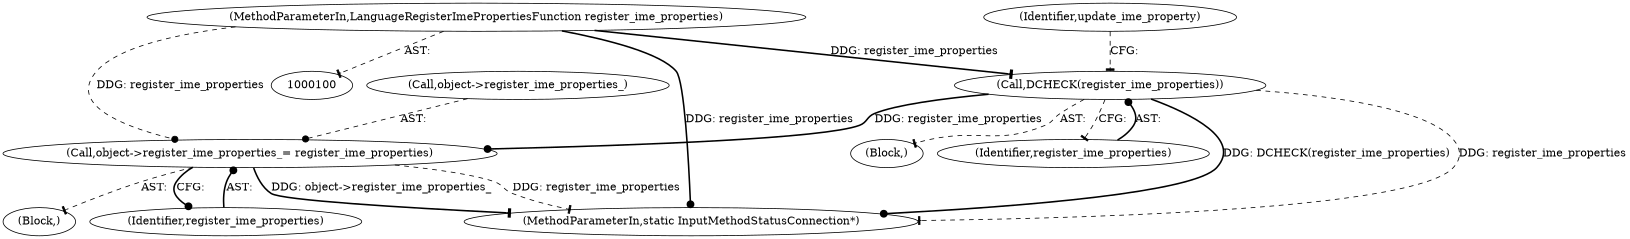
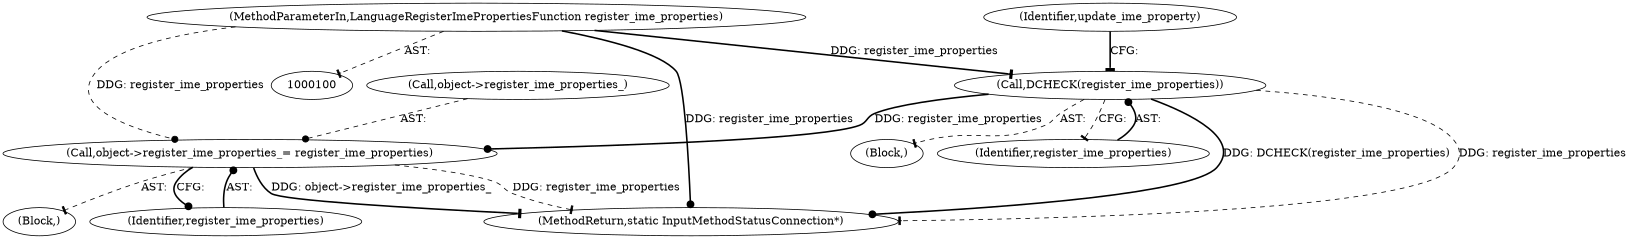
edge "(Identifier,update_ime_property)" -> "(Call,DCHECK(register_ime_properties))": style dashed -> bold
node "(MethodParameterIn,static InputMethodStatusConnection*)": label "(MethodParameterIn,static InputMethodStatusConnection*)" -> "(MethodReturn,static InputMethodStatusConnection*)"
